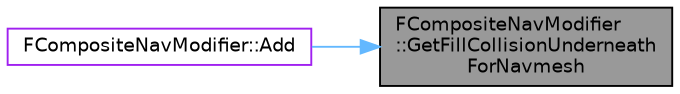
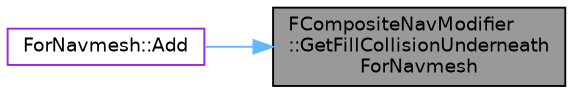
node "FCompositeNavModifier::Add": label "FCompositeNavModifier::Add" -> "ForNavmesh::Add"
